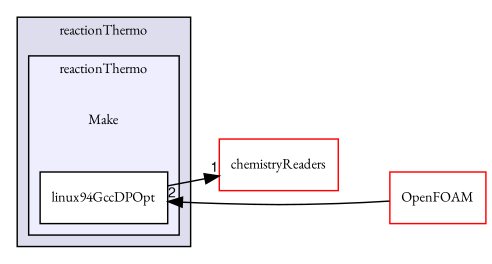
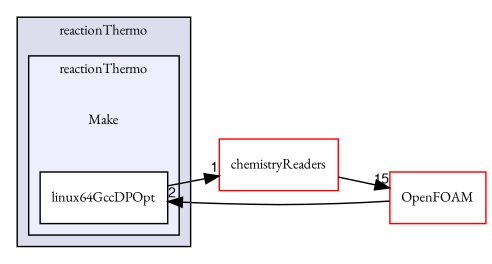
edge "chemistryReaders" -> "OpenFOAM": added
node "linux94GccDPOpt": label "linux94GccDPOpt" -> "linux64GccDPOpt"
